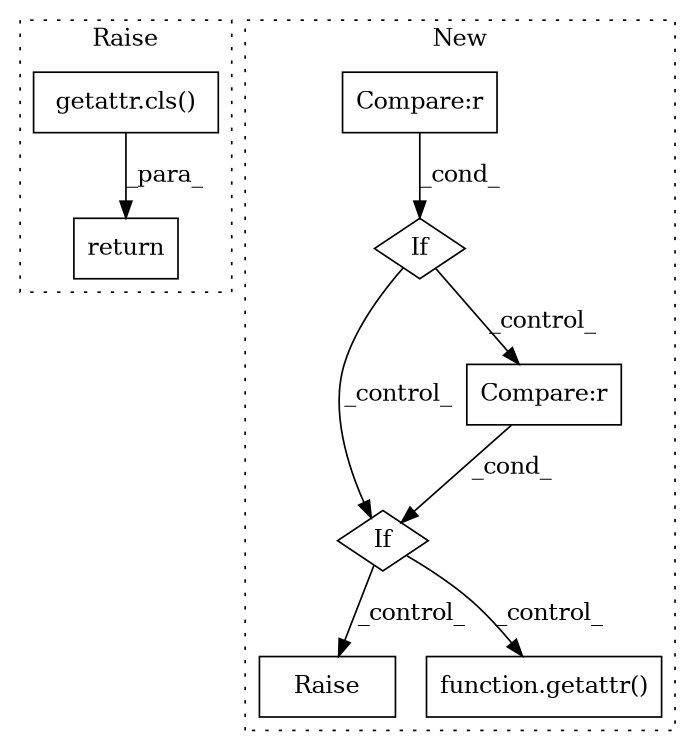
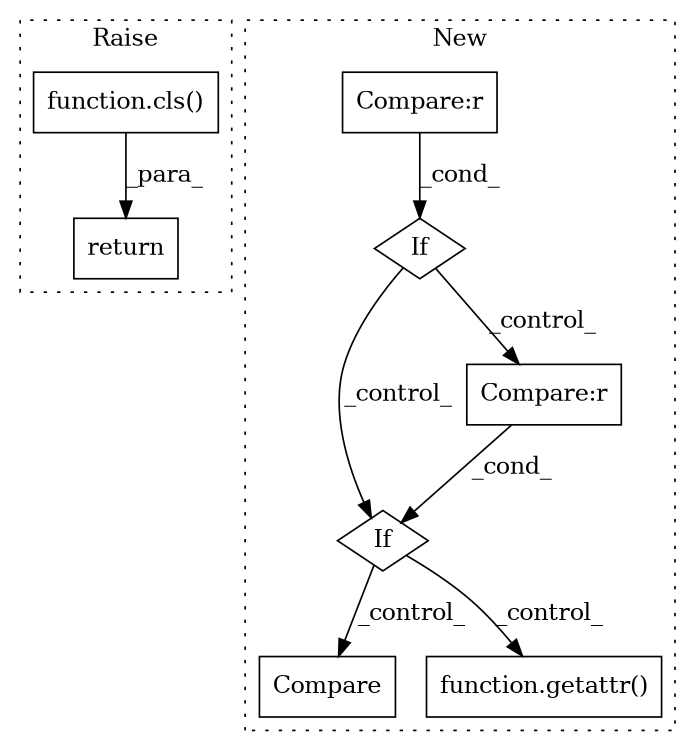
node "getattr.cls()": label "getattr.cls()" -> "function.cls()"
node "Raise": label "Raise" -> "Compare"
